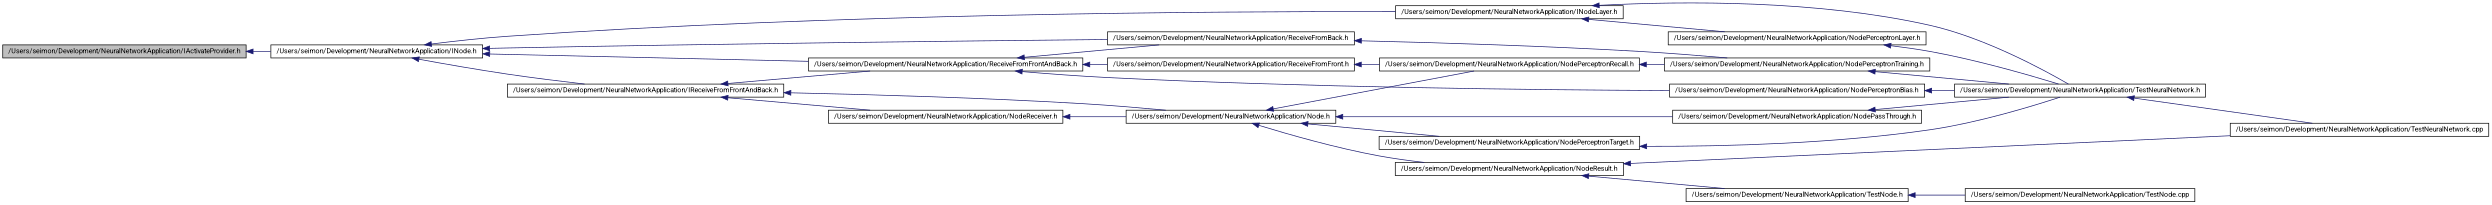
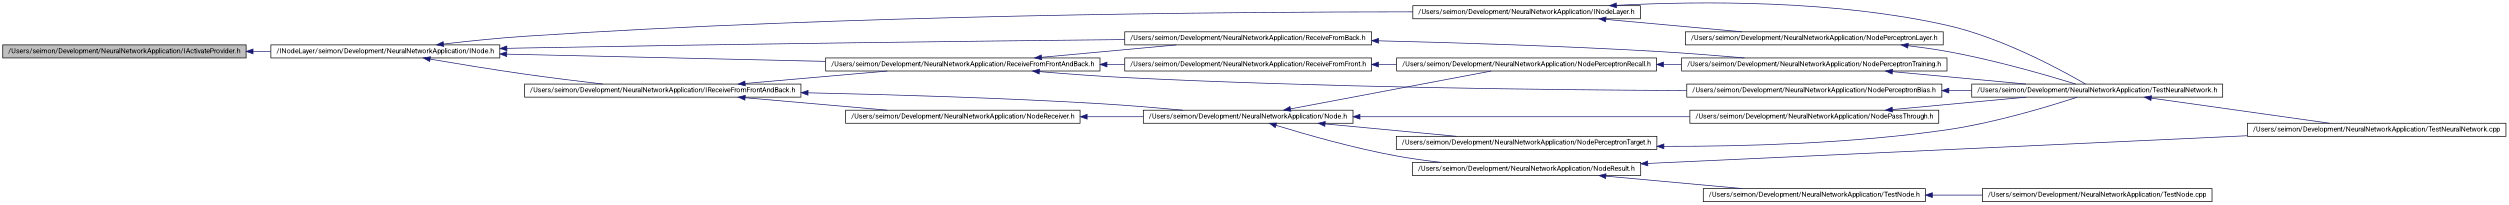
node "/Users/seimon/Development/NeuralNetworkApplication/INode.h": label "/Users/seimon/Development/NeuralNetworkApplication/INode.h" -> "/INodeLayer/seimon/Development/NeuralNetworkApplication/INode.h"
